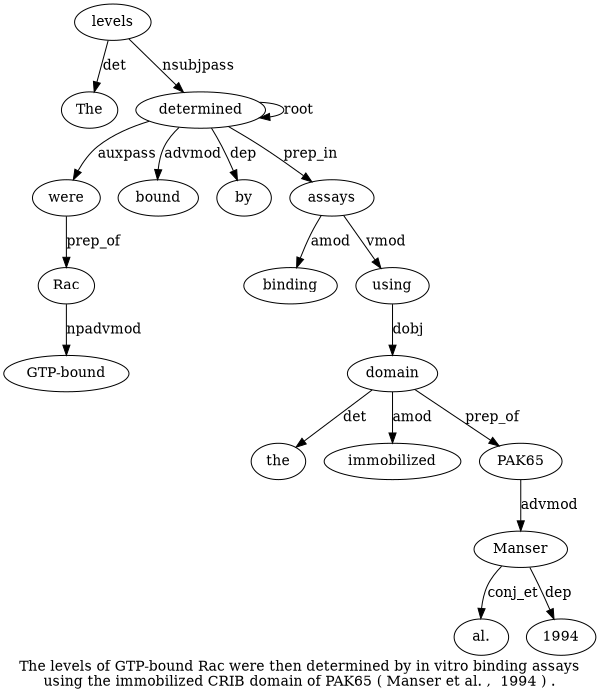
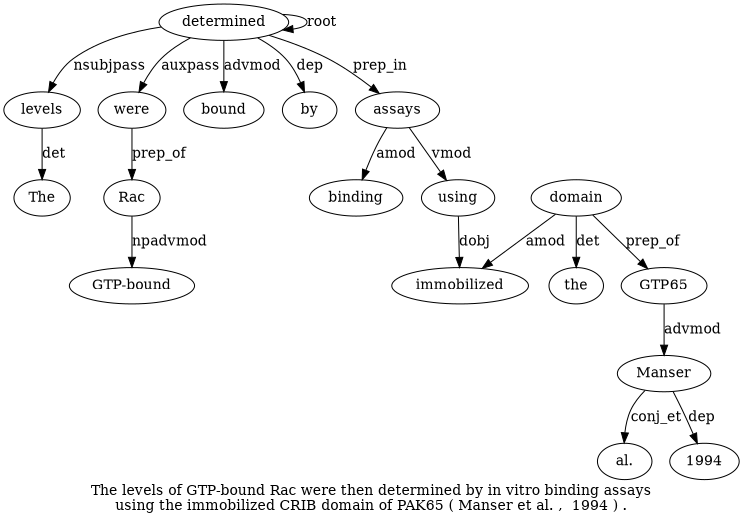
edge "levels" -> "determined": reversed
edge "using" -> "domain": now "using" -> "immobilized"
node "PAK65": label "PAK65" -> "GTP65"
